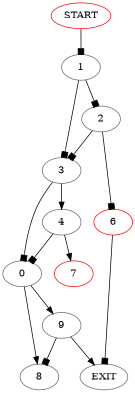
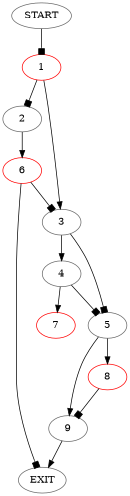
node "START": color red -> gray40
node "1": color gray40 -> red
edge "1" -> "3": arrowhead box -> normal
edge "2" -> "3": now "6" -> "3"
edge "2" -> "6": arrowhead box -> normal
node "0": label "0" -> "5"
edge "9" -> "8": reversed
node "8": color gray40 -> red
